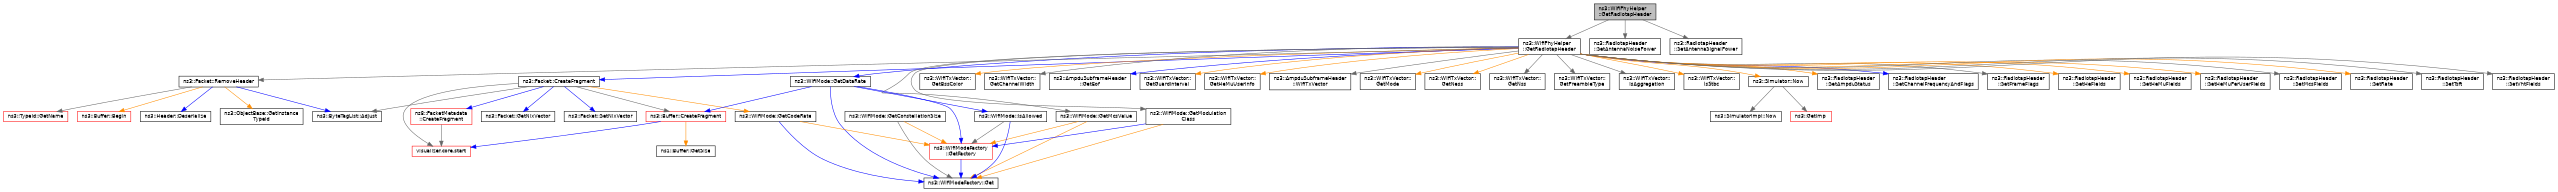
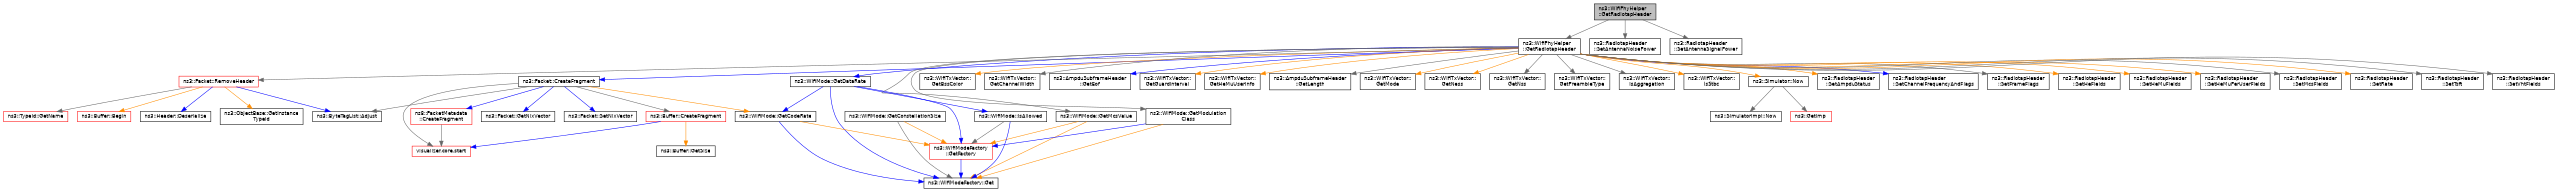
node "ns3::Packet::RemoveHeader": color black -> red
node "ns3::AmpduSubframeHeader ::WifiTxVector": label "ns3::AmpduSubframeHeader ::WifiTxVector" -> "ns3::AmpduSubframeHeader ::GetLength"
edge "ns3::WifiMode::GetDataRate" -> "ns3::Buffer::CreateFragment": now "ns3::WifiMode::GetDataRate" -> "ns3::WifiMode::GetCodeRate"
node "ns1::Buffer::GetSize": label "ns1::Buffer::GetSize" -> "ns3::Buffer::GetSize"
